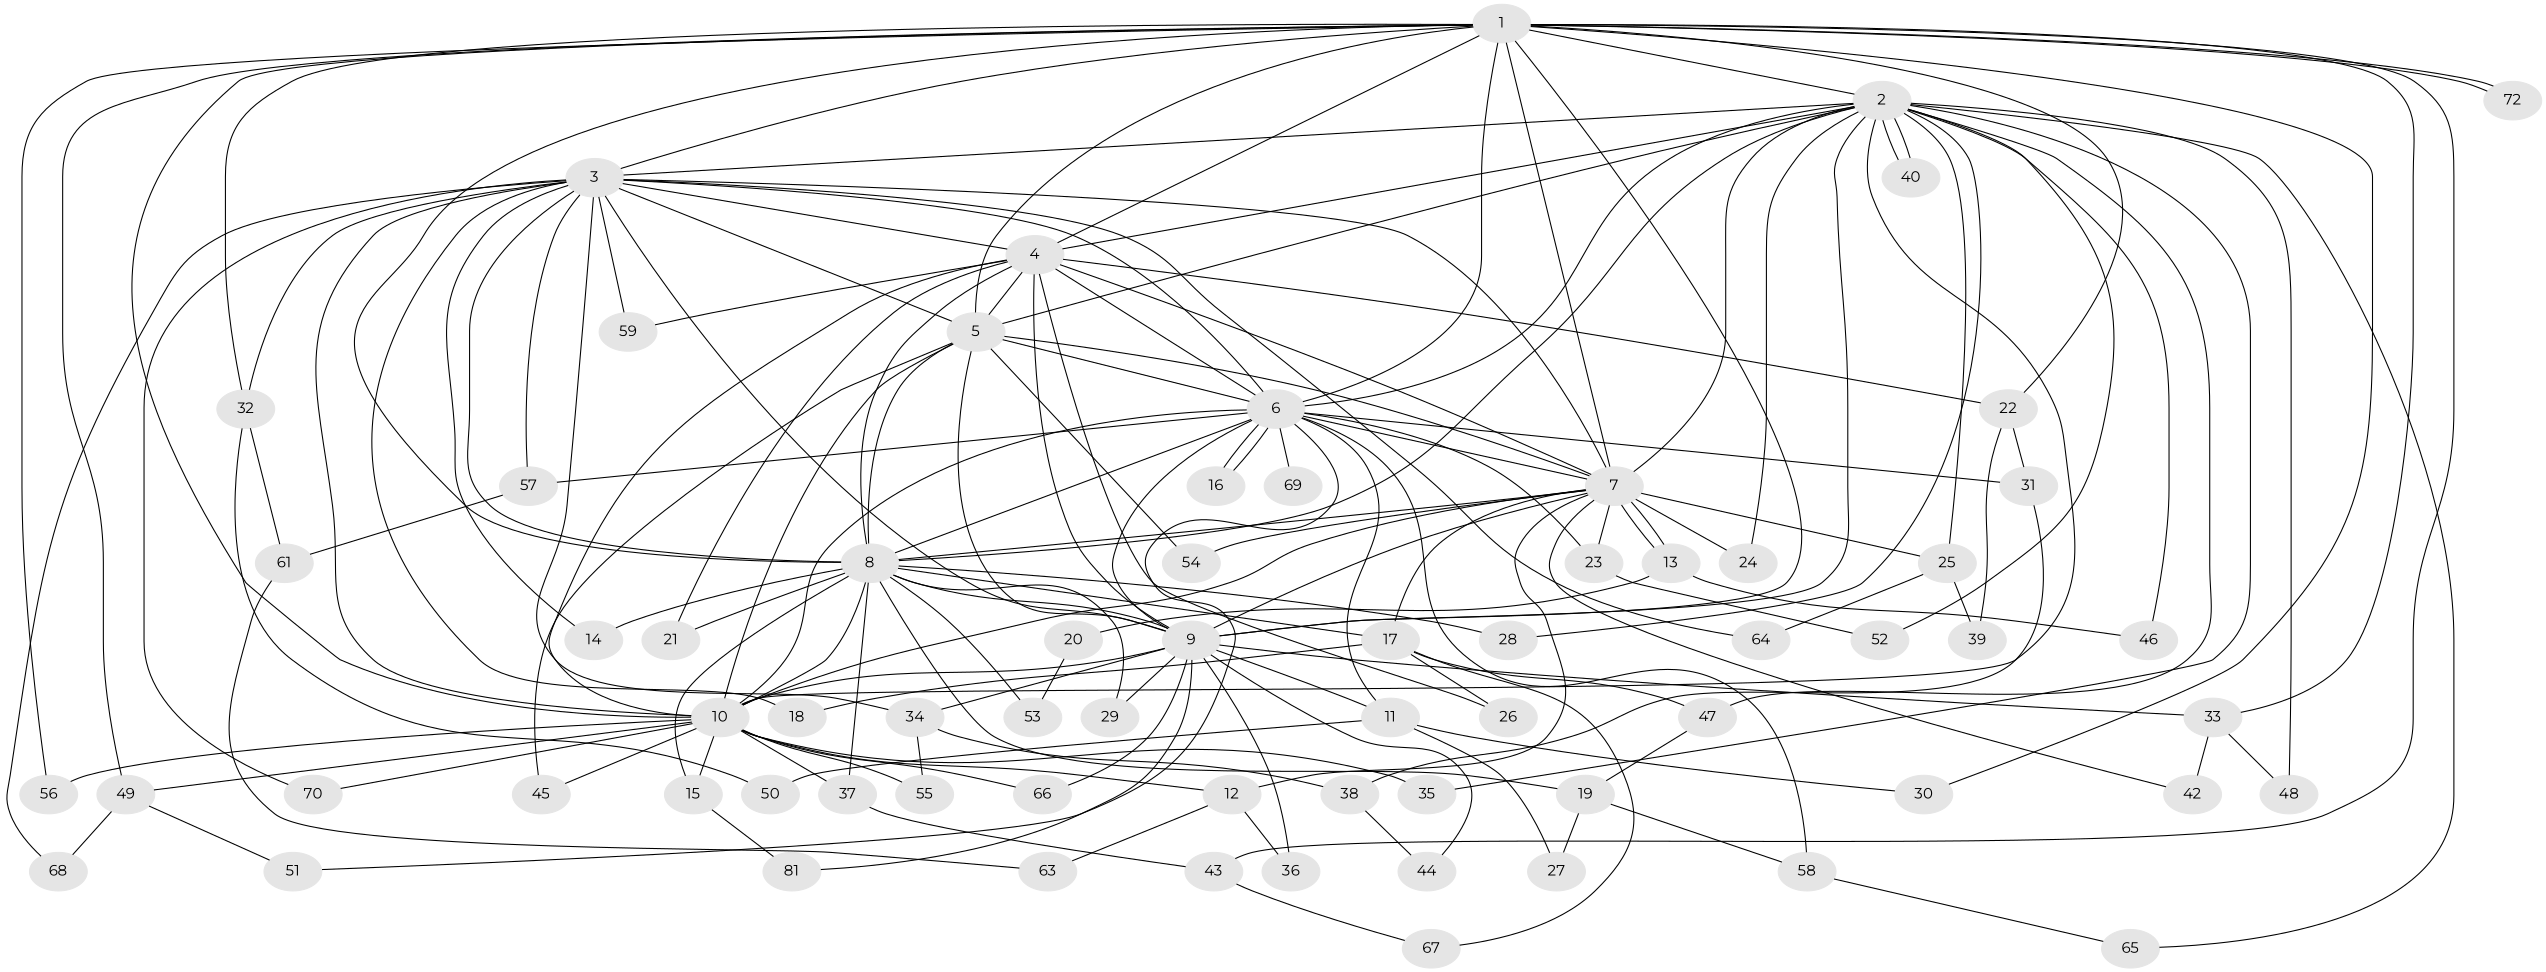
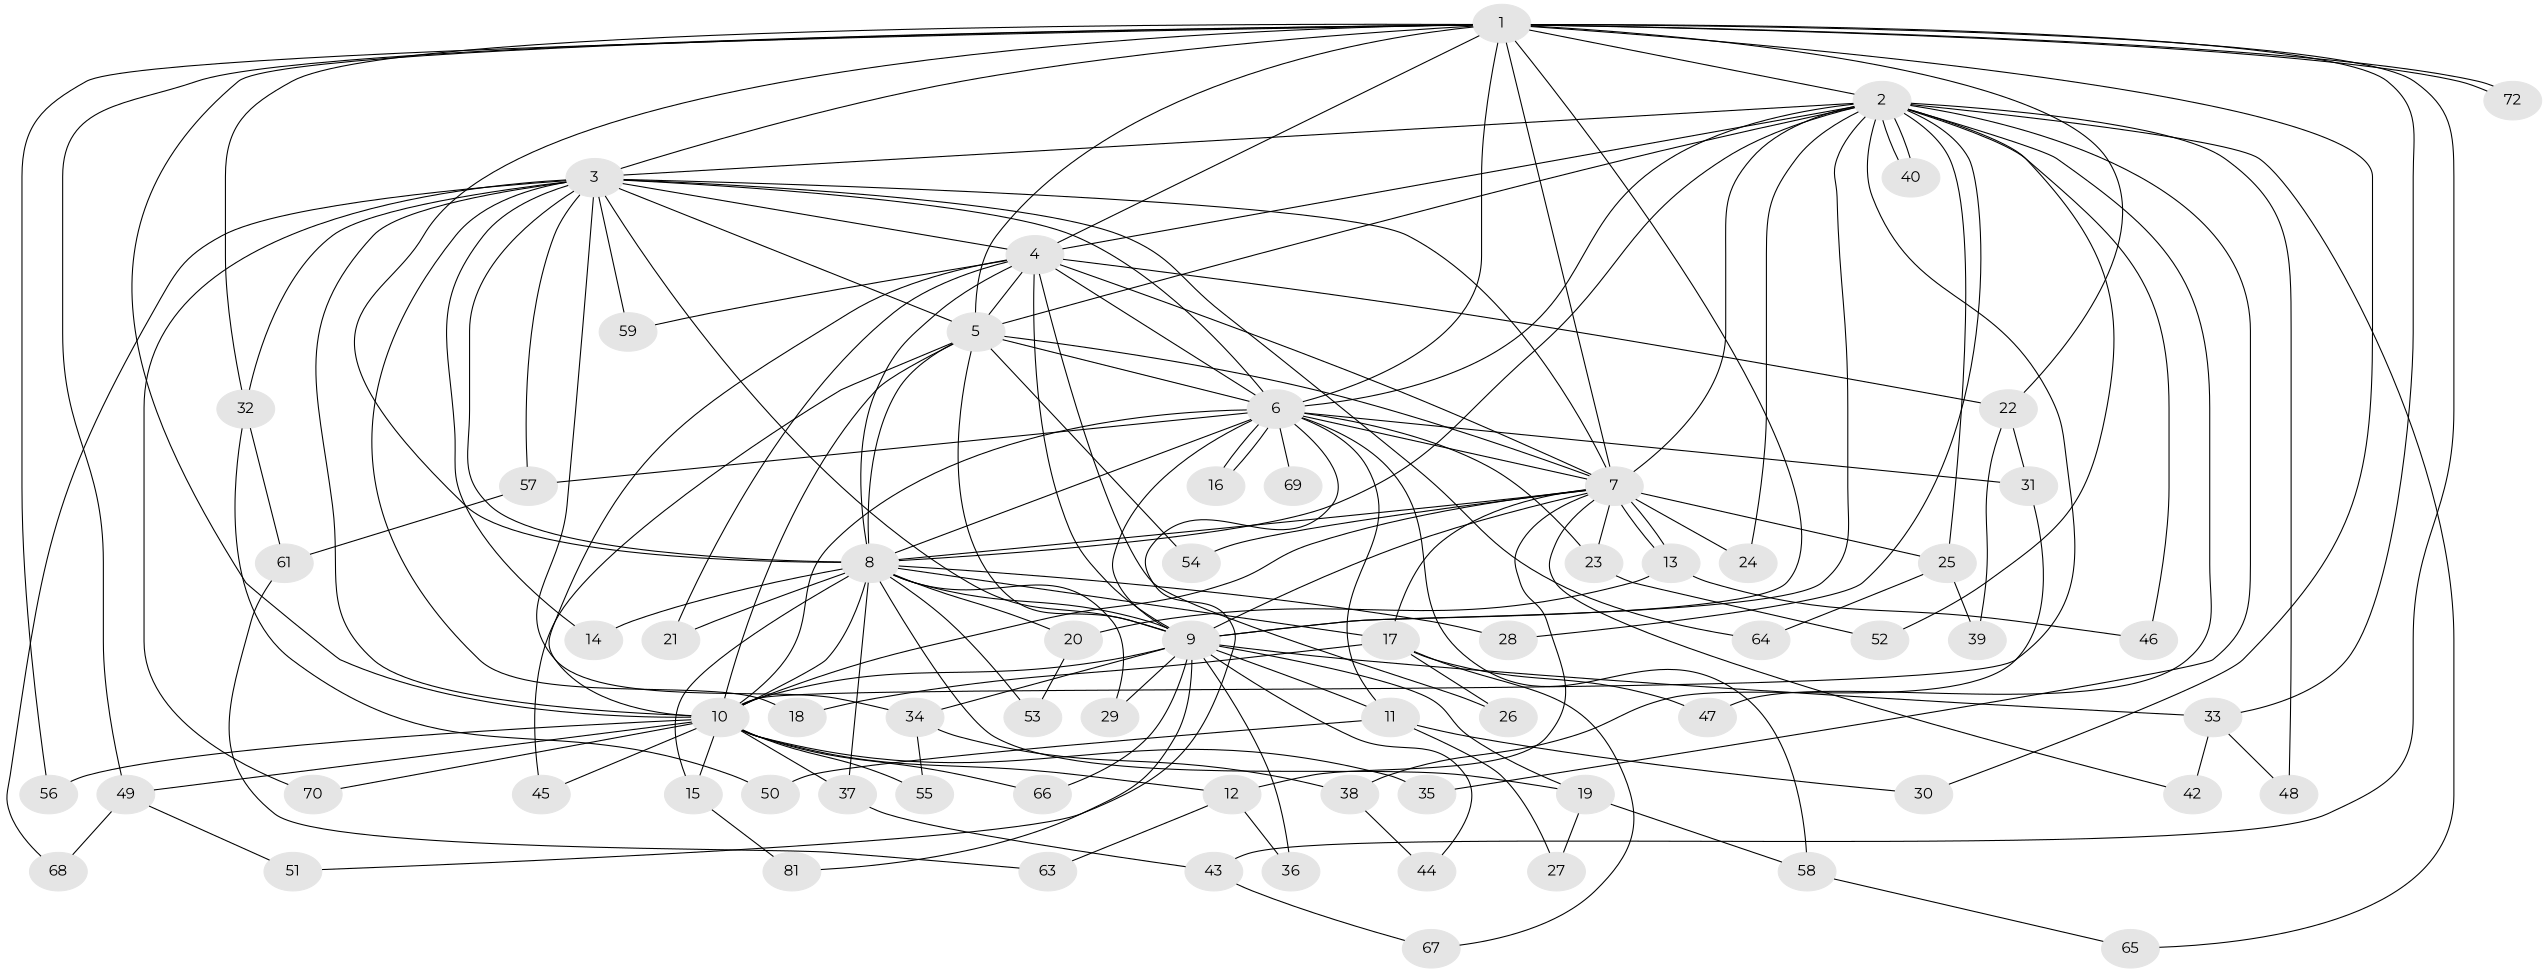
edge "8" -- "20": added
edge "47" -- "19": now "9" -- "19"
